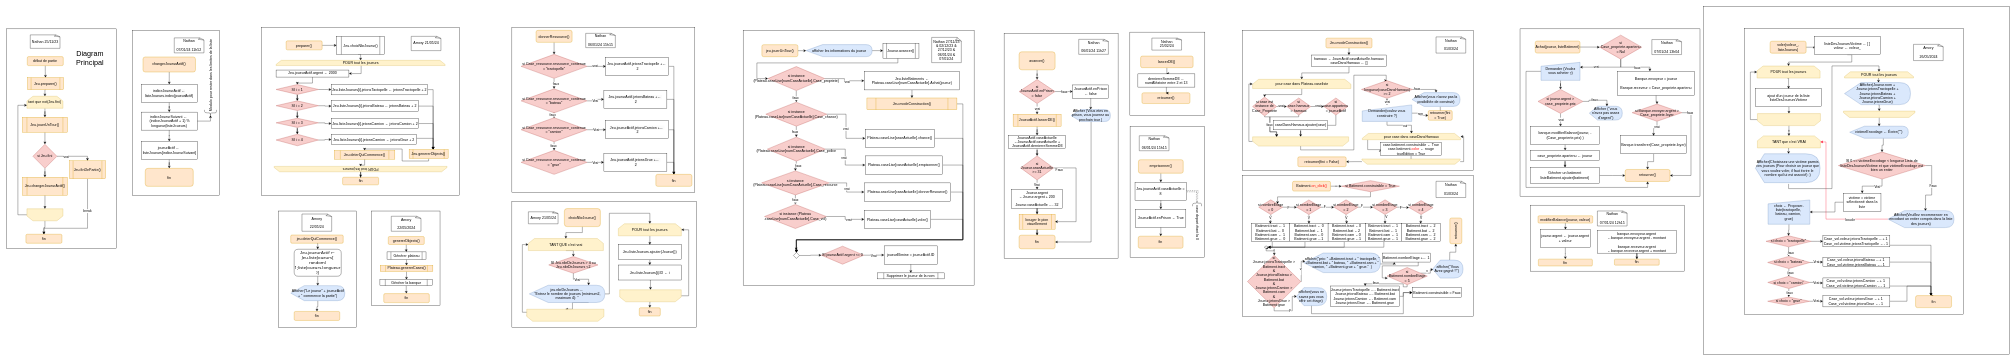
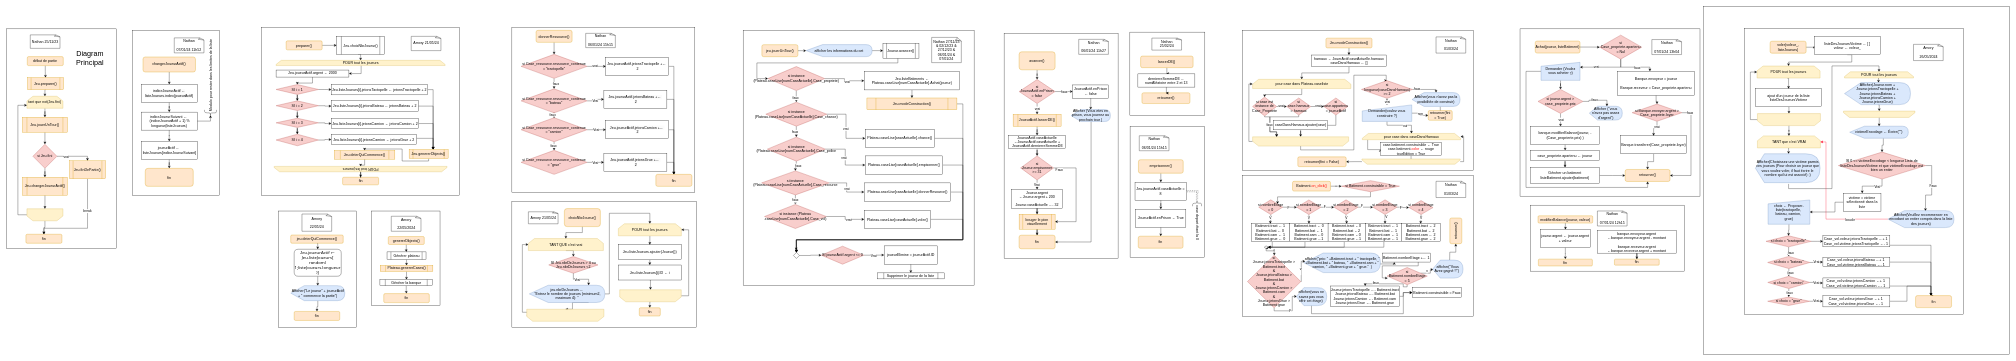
node "afficher les informations du joueur": label "afficher les informations du joueur" -> "afficher les informations du cet"
node "si Joueur.caseActuelle >= 31": label "si Joueur.caseActuelle >= 31" -> "si Joueur.empisonner >= 31"
node "Supprimer le joueur de la nom": label "Supprimer le joueur de la nom" -> "Supprimer le joueur de la liste"
